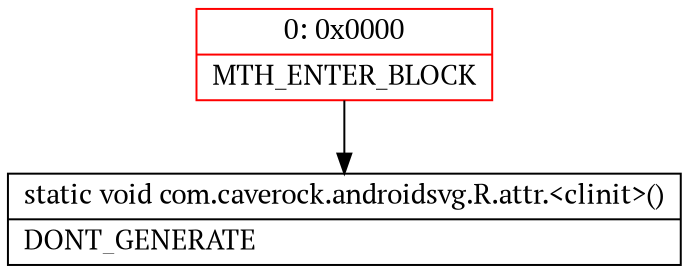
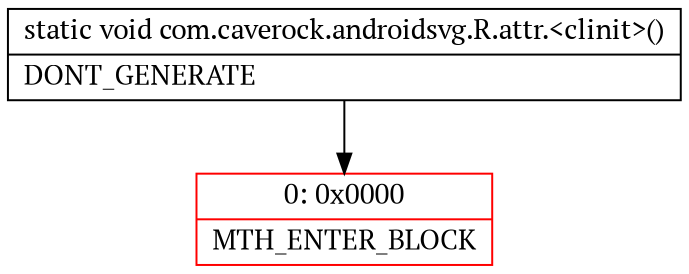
edge "0: 0x0000" -> "static void com.caverock.androidsvg.R.attr.<clinit>()": reversed
